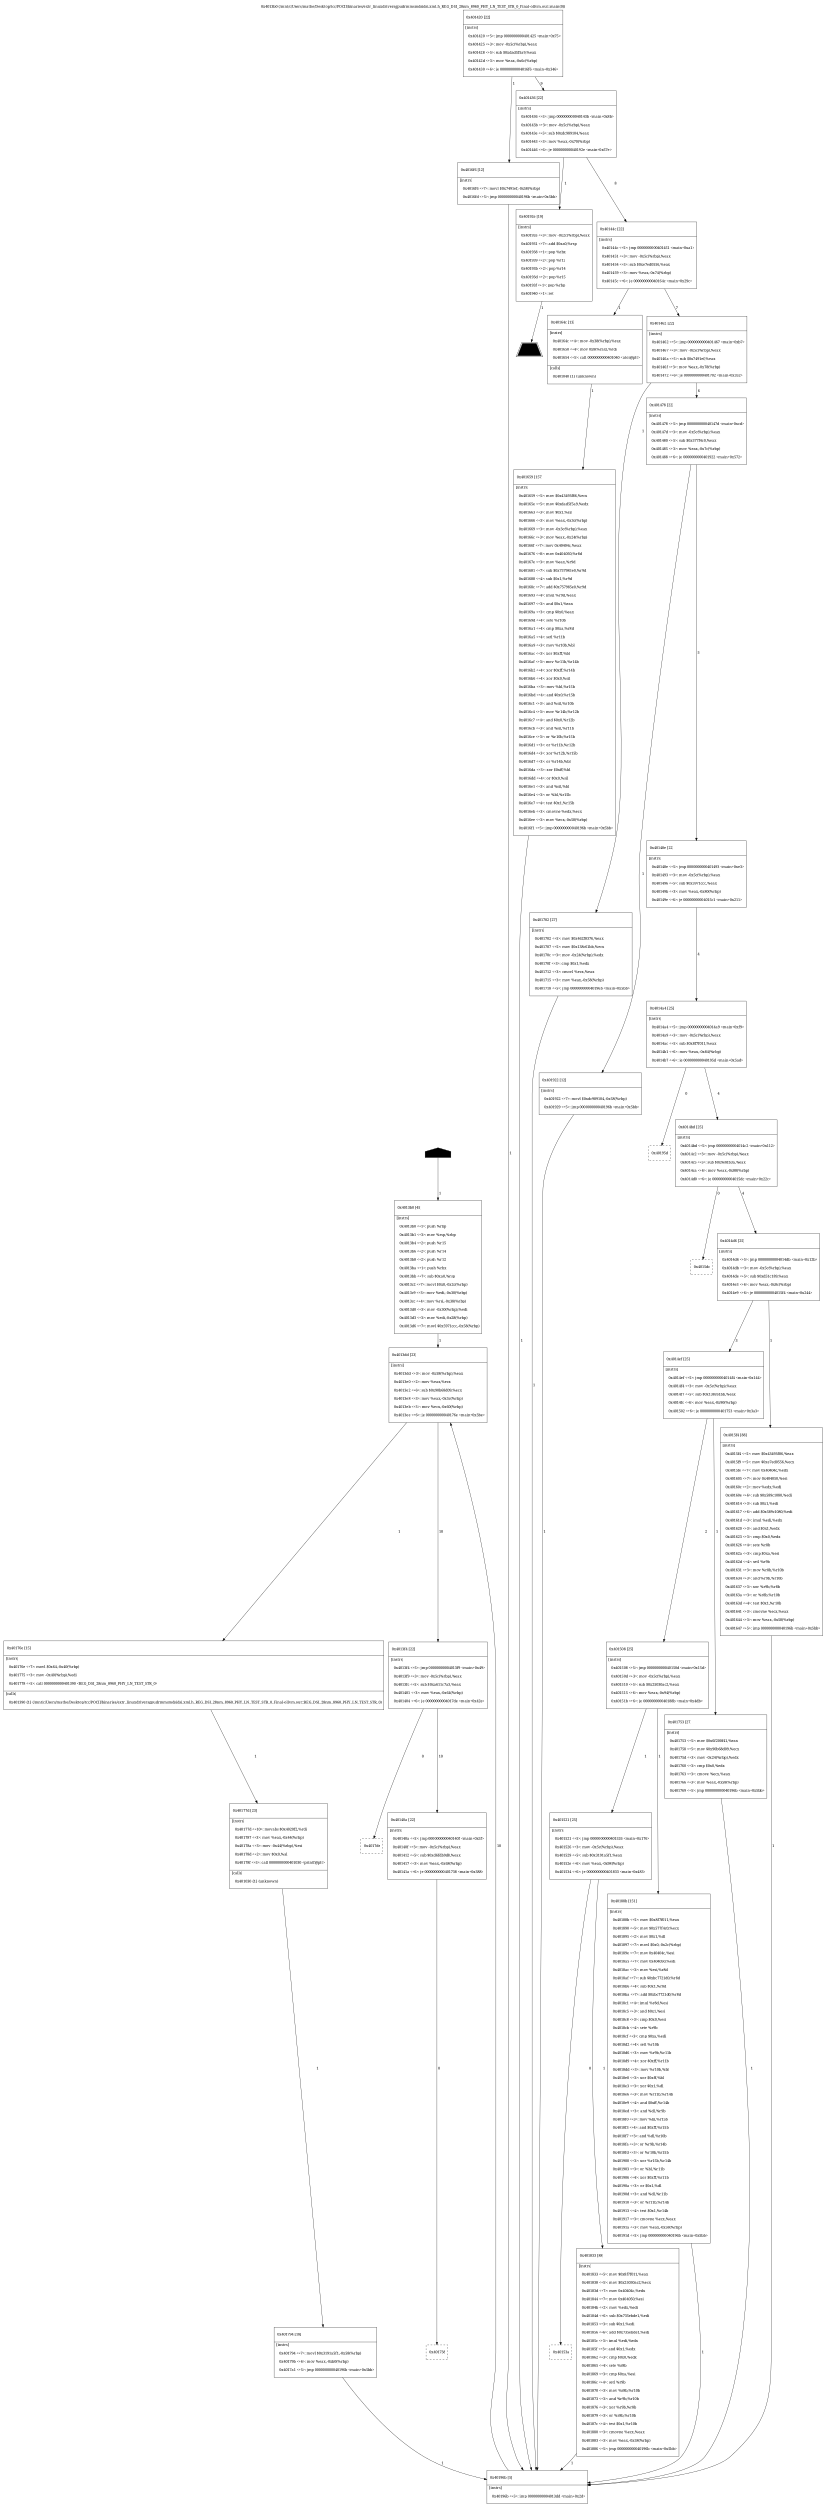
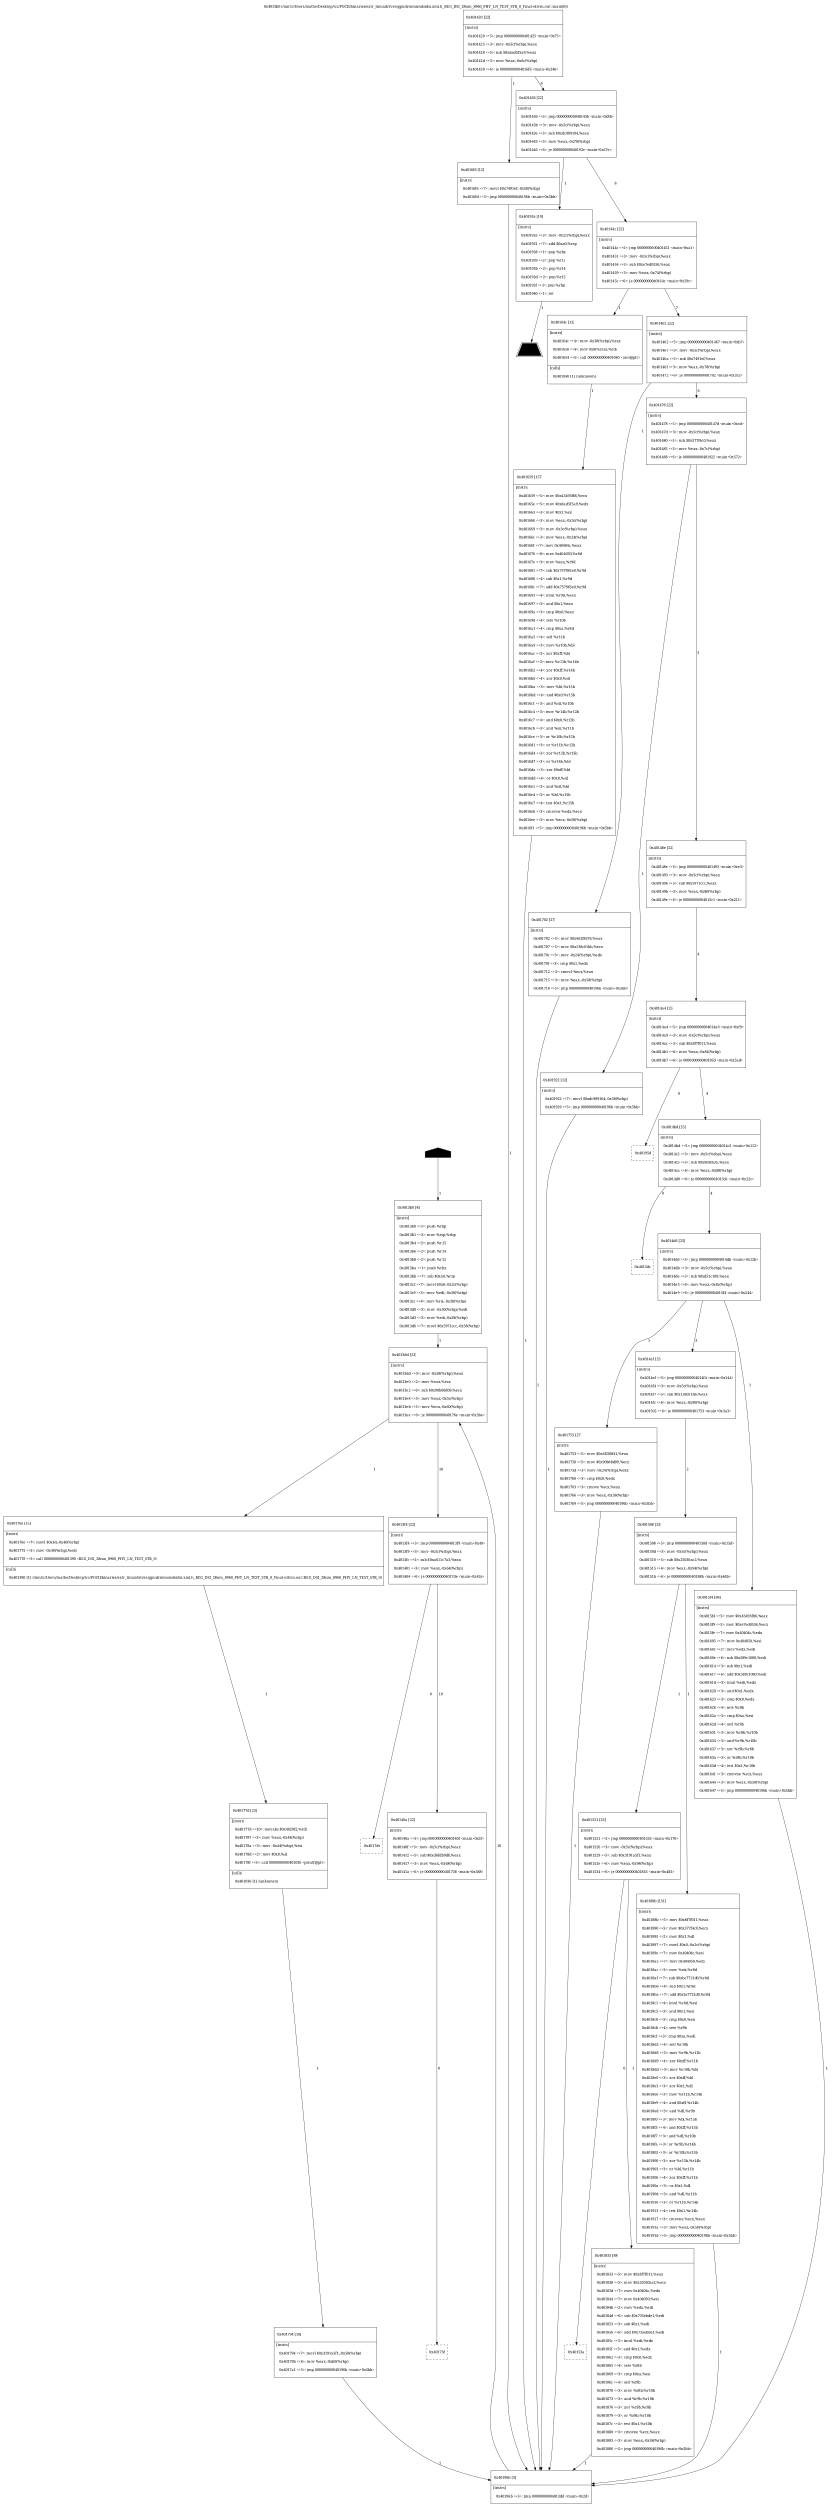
edge "0x4014ef [25]" -> "0x401753 [27]": now "0x4014d6 [25]" -> "0x401753 [27]"
